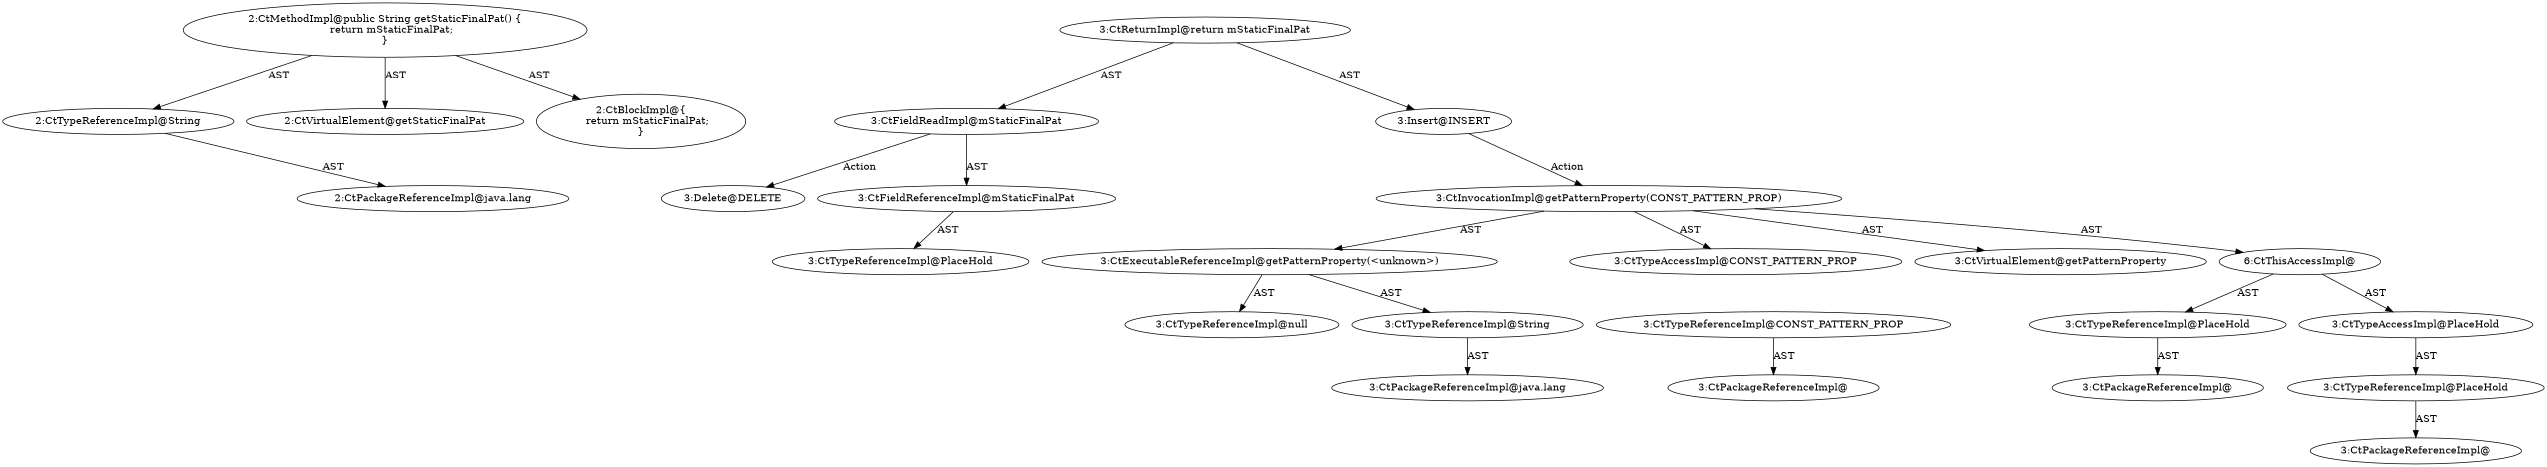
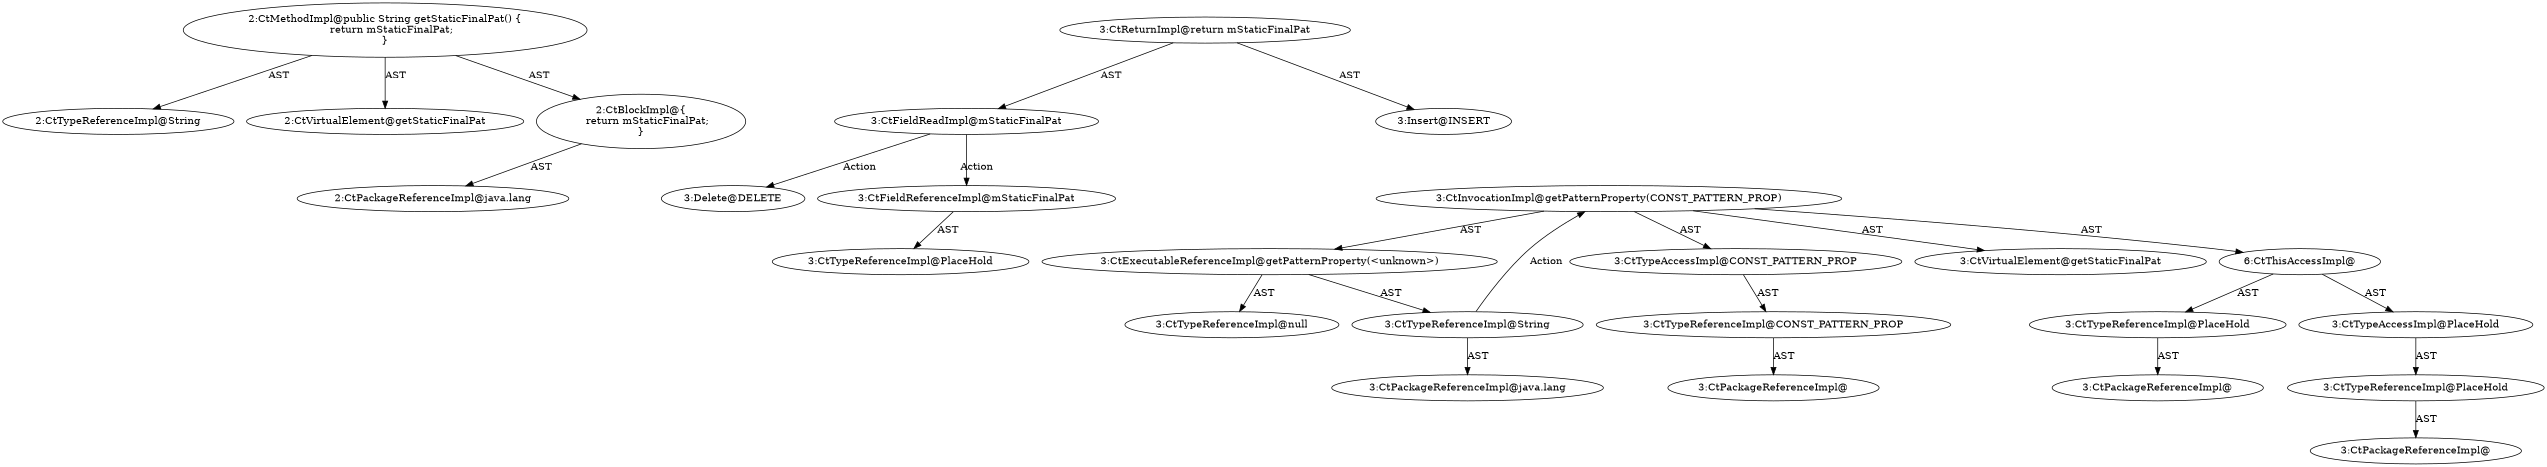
edge "3:Insert@INSERT" -> "3:CtInvocationImpl@getPatternProperty(CONST_PATTERN_PROP)": now "3:CtTypeReferenceImpl@String" -> "3:CtInvocationImpl@getPatternProperty(CONST_PATTERN_PROP)"
edge "2:CtTypeReferenceImpl@String" -> "2:CtPackageReferenceImpl@java.lang": now "2:CtBlockImpl@{ return mStaticFinalPat; }" -> "2:CtPackageReferenceImpl@java.lang"
edge "3:CtFieldReadImpl@mStaticFinalPat" -> "3:CtFieldReferenceImpl@mStaticFinalPat": label "AST" -> "Action"
node "3:CtVirtualElement@getPatternProperty": label "3:CtVirtualElement@getPatternProperty" -> "3:CtVirtualElement@getStaticFinalPat"
edge "3:CtTypeAccessImpl@CONST_PATTERN_PROP" -> "3:CtTypeReferenceImpl@CONST_PATTERN_PROP": added, label "AST"
